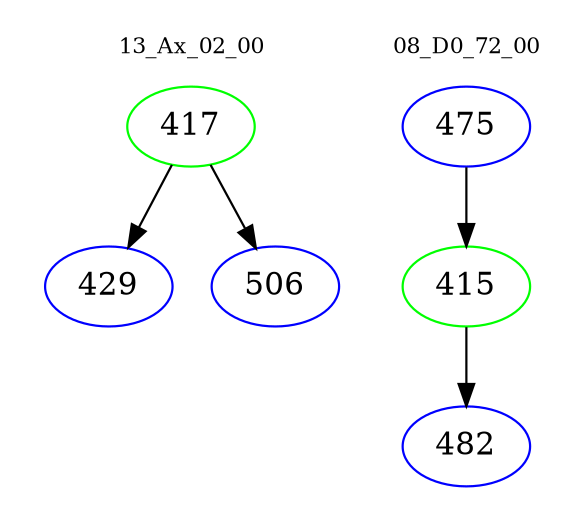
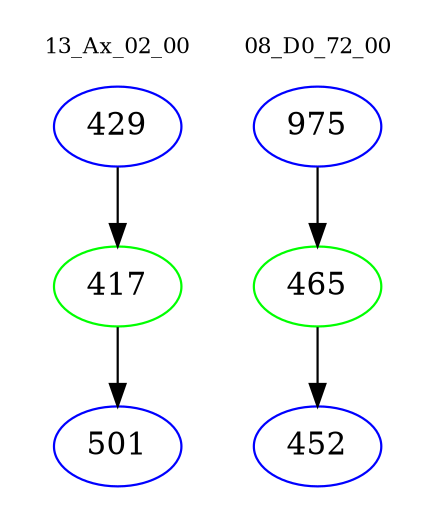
node "475": label "475" -> "975"
edge "417" -> "429": reversed
node "506": label "506" -> "501"
node "415": label "415" -> "465"
node "482": label "482" -> "452"
